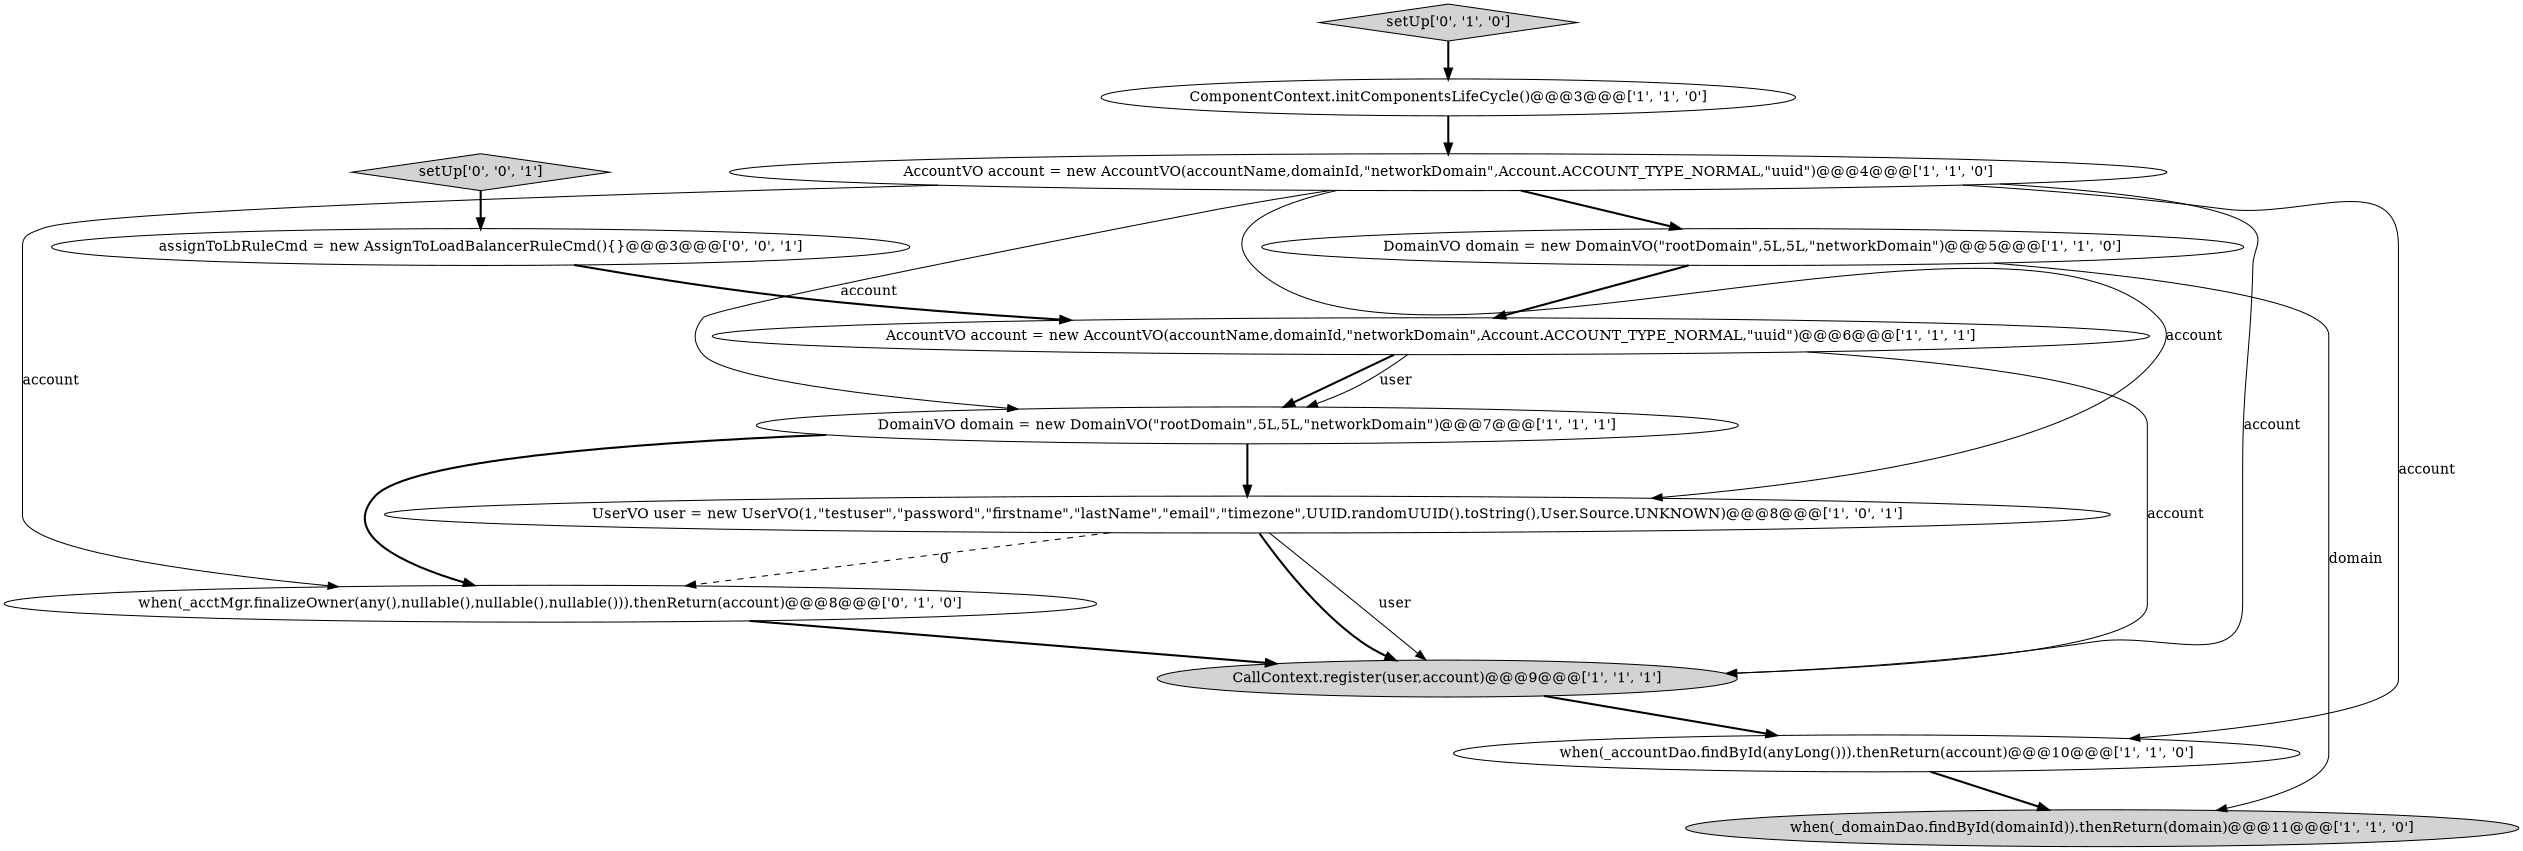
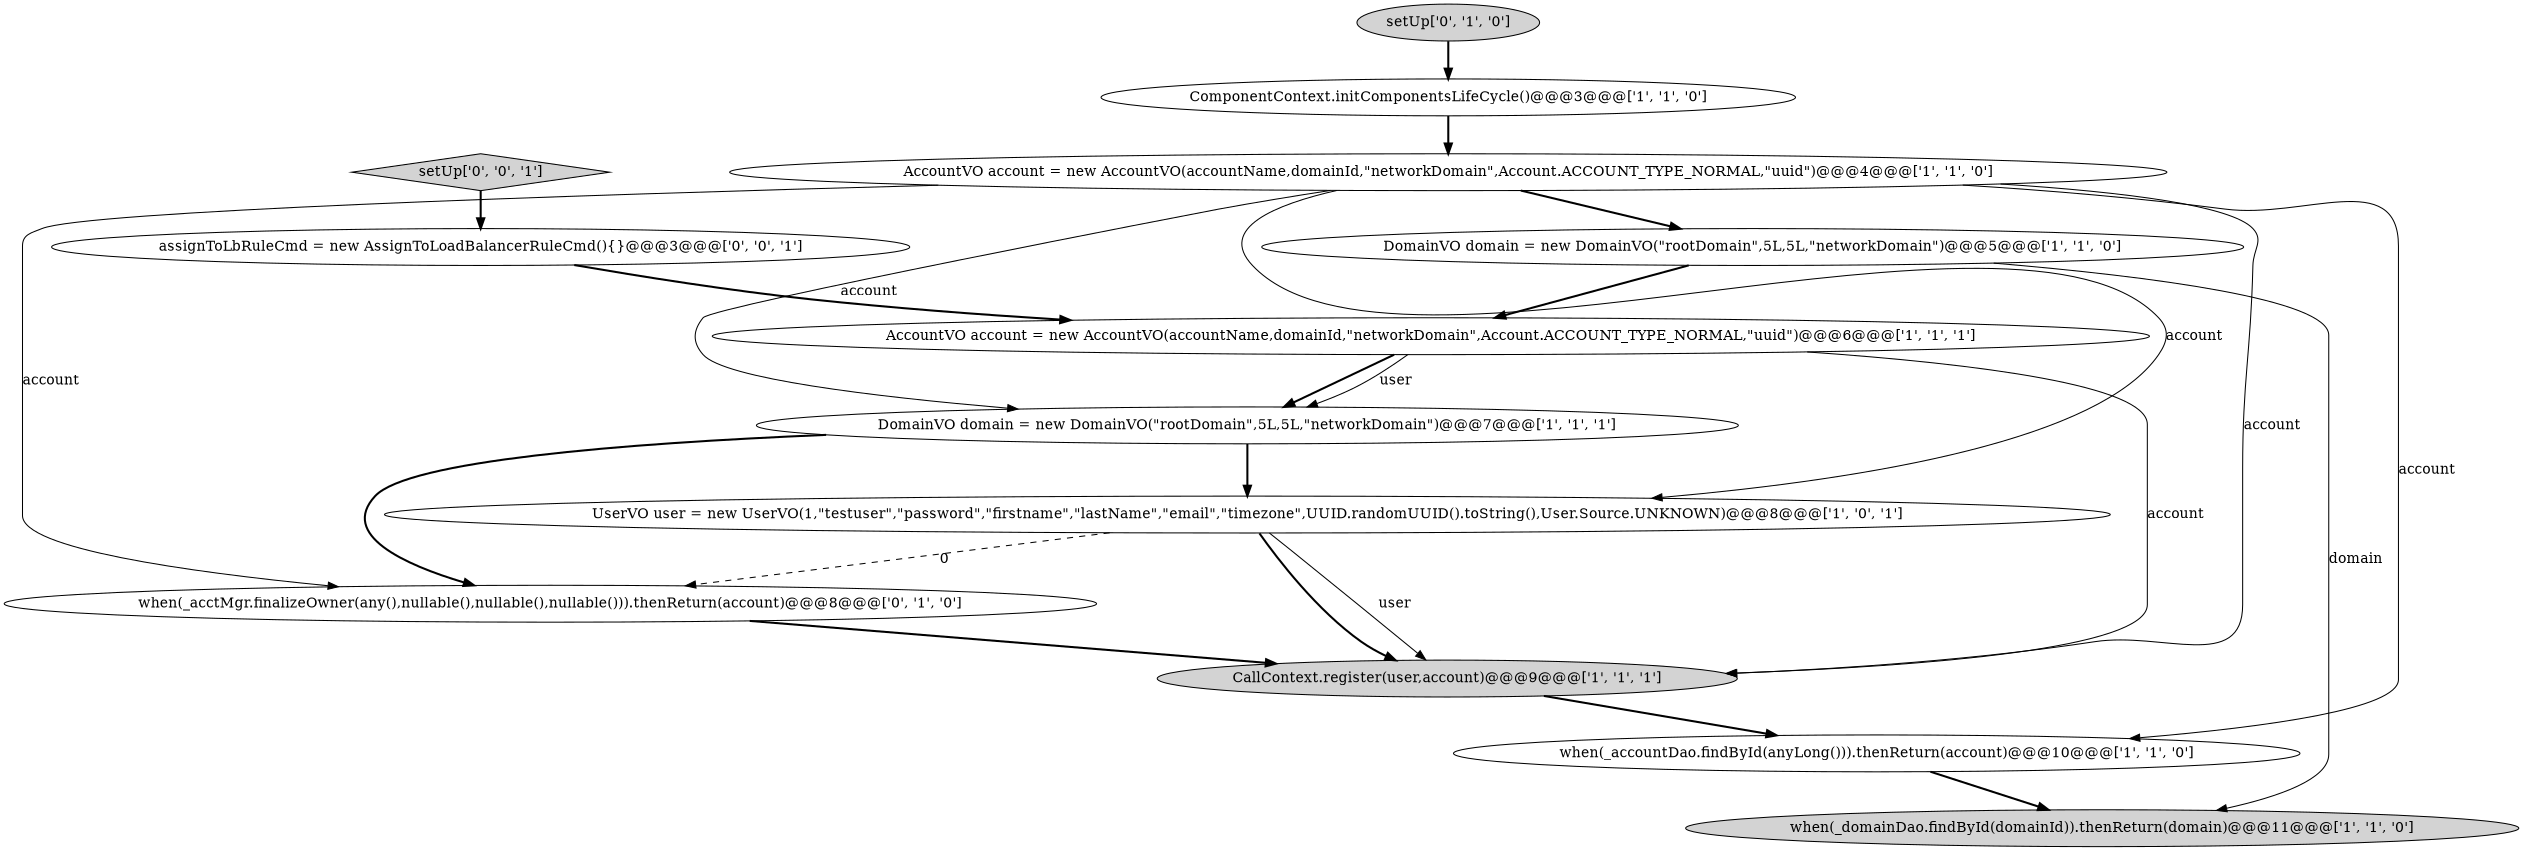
node "setUp['0', '1', '0']": shape diamond -> ellipse
